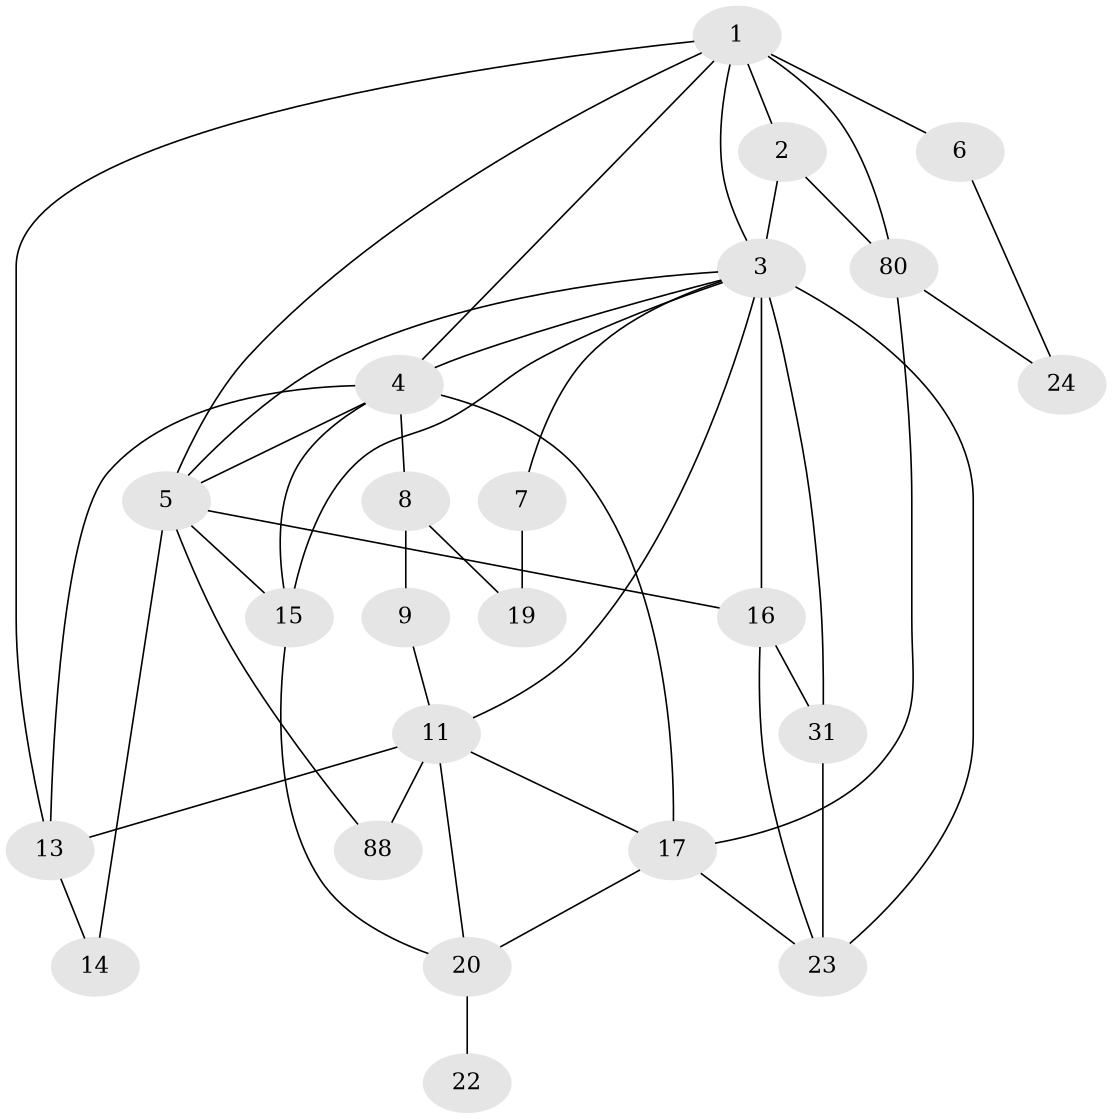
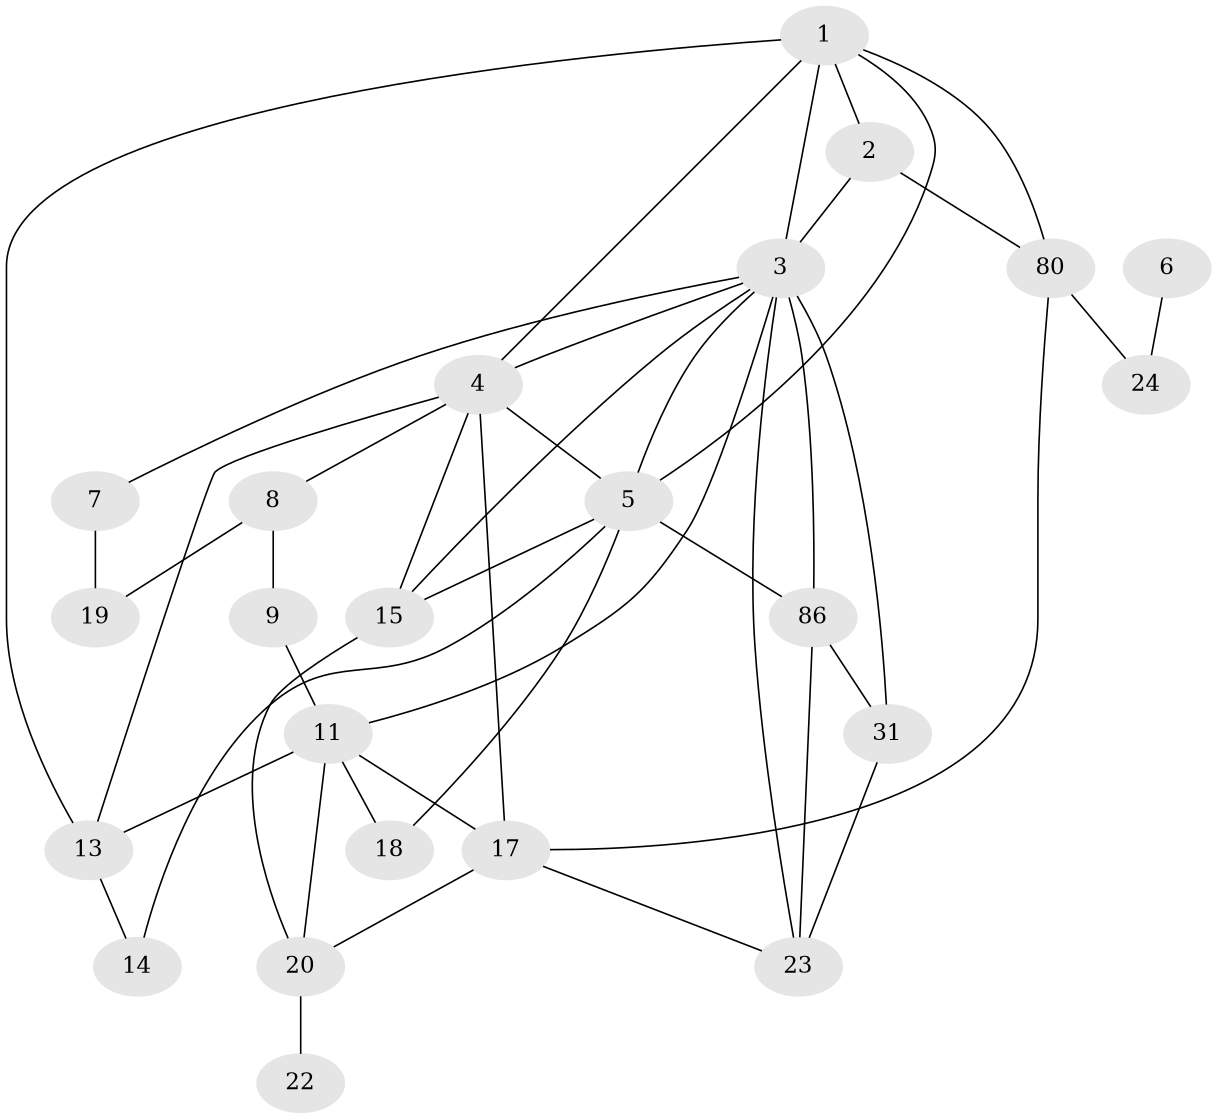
edge "1" -- "6": removed
node "16": label "16" -> "86"
node "88": label "88" -> "18"
